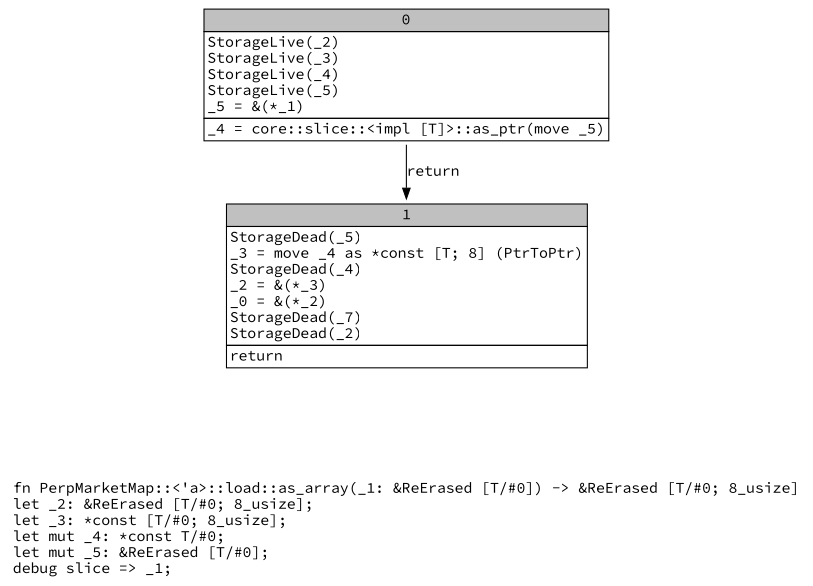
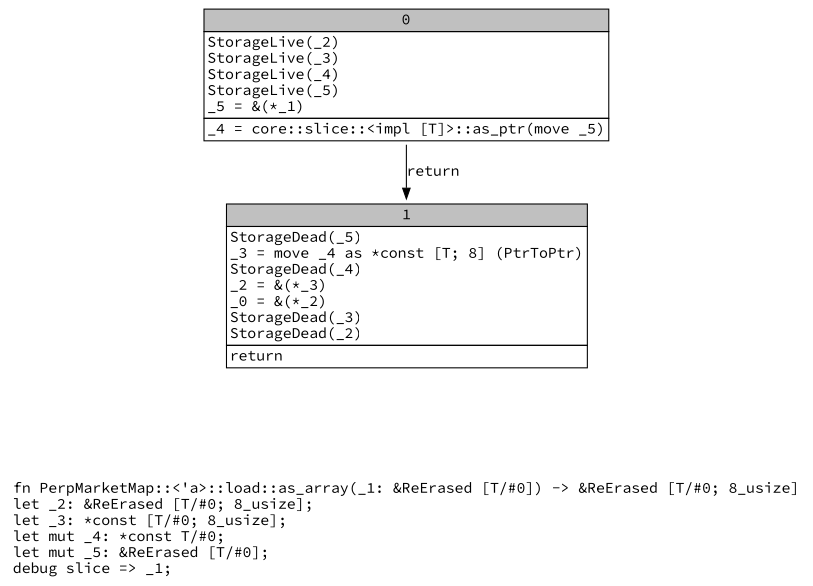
node "1": text "StorageDead(_7)" -> "StorageDead(_3)"
